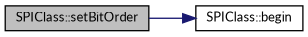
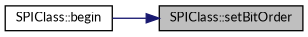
edge "SPIClass::setBitOrder" -> "SPIClass::begin": reversed
